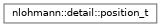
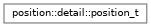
node "nlohmann::detail::position_t": label "nlohmann::detail::position_t" -> "position::detail::position_t"
